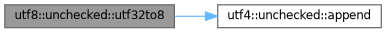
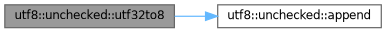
node "utf4::unchecked::append": label "utf4::unchecked::append" -> "utf8::unchecked::append"
